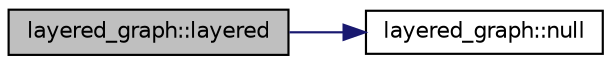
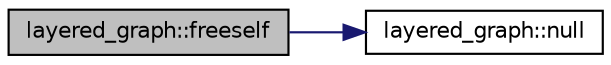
node "layered_graph::layered": label "layered_graph::layered" -> "layered_graph::freeself"
